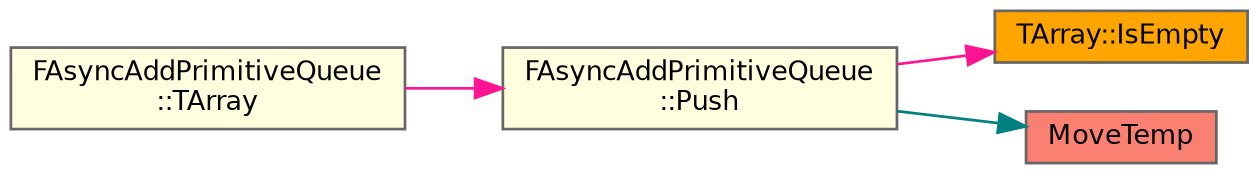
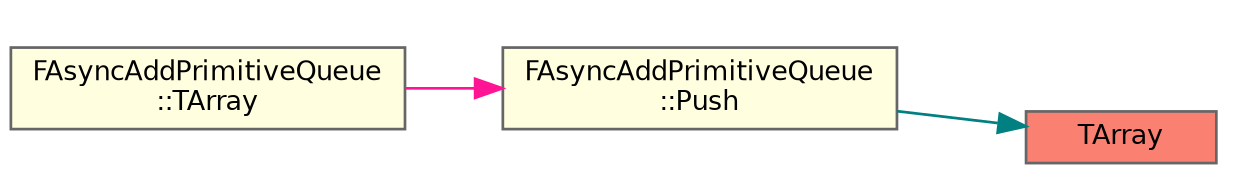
node "TArray::IsEmpty": removed
node "MoveTemp": label "MoveTemp" -> "TArray"
